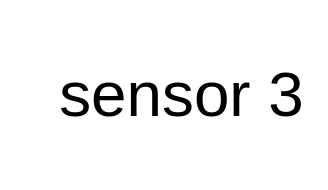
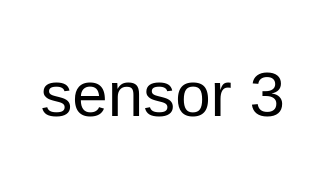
node "sensor 3": moved (182, 94) -> (163, 94)
